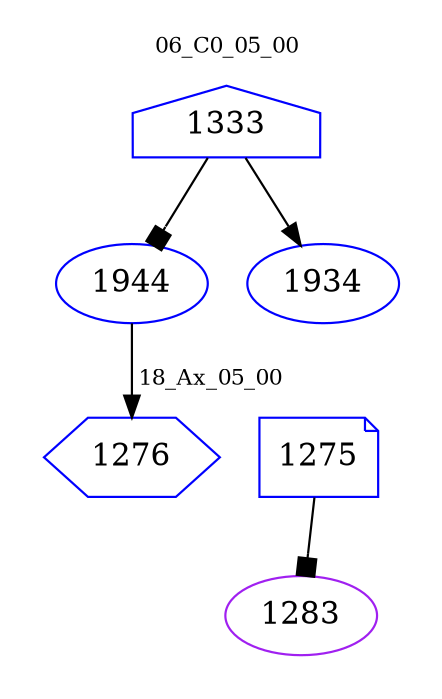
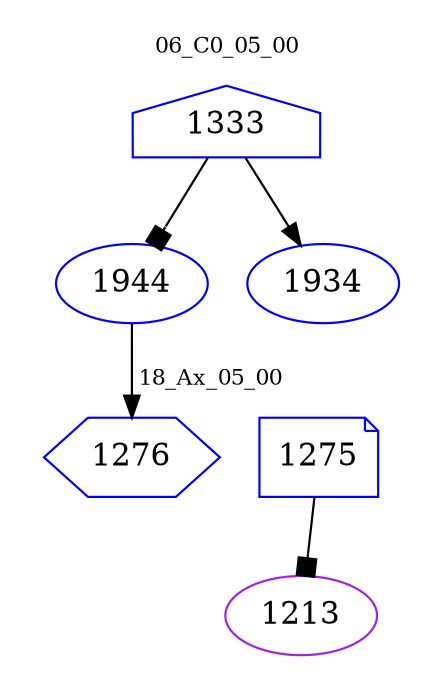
node "1283": label "1283" -> "1213"
